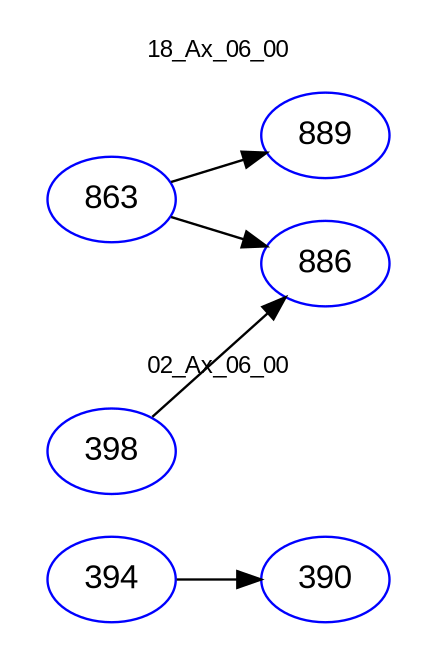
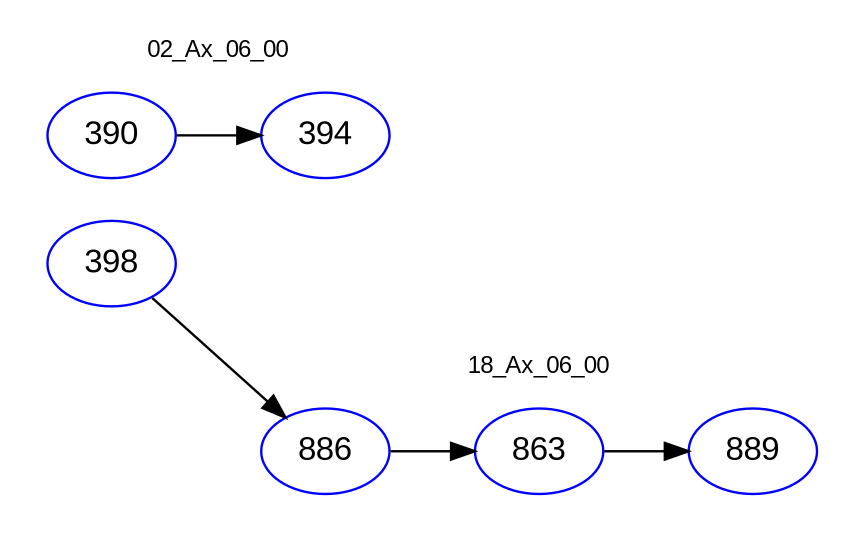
edge "863" -> "886": reversed
edge "394" -> "390": reversed
